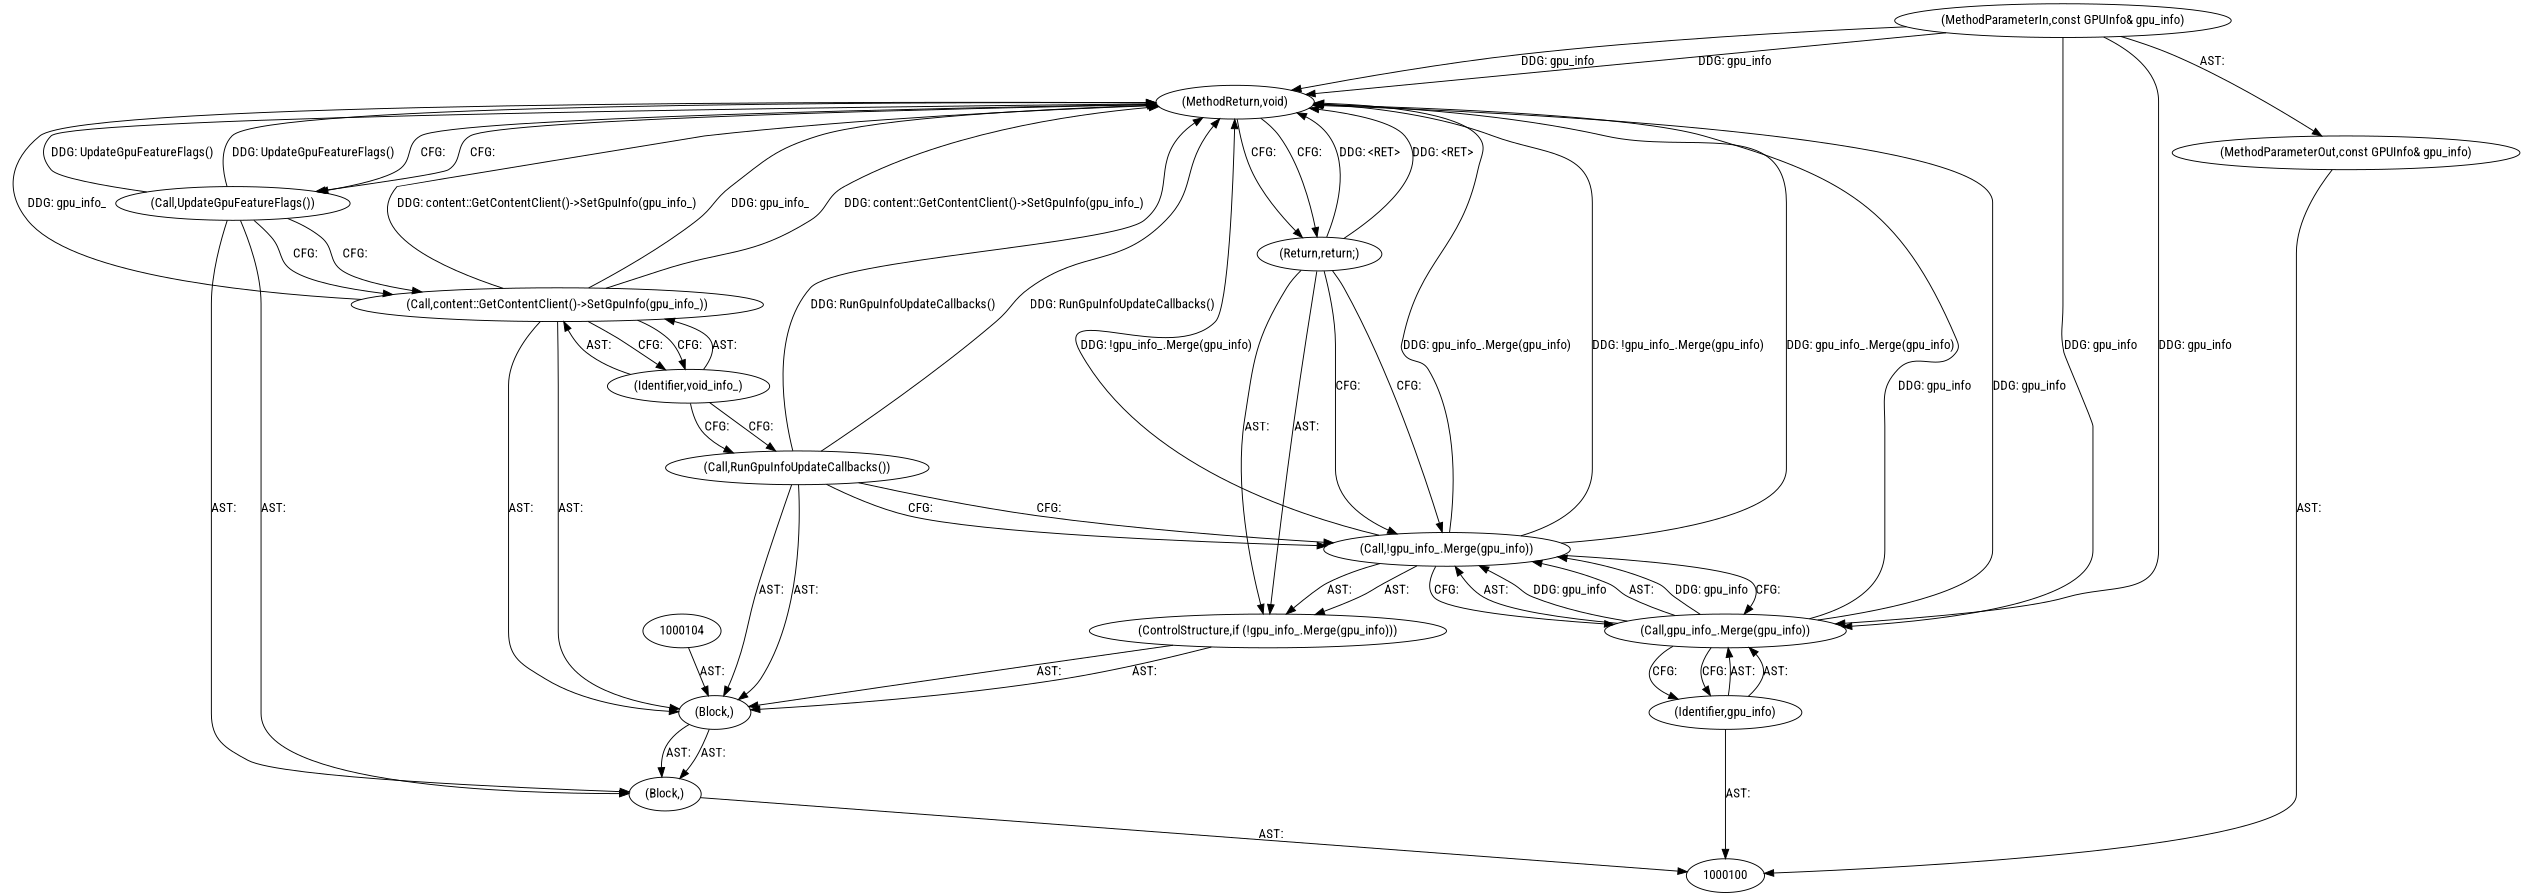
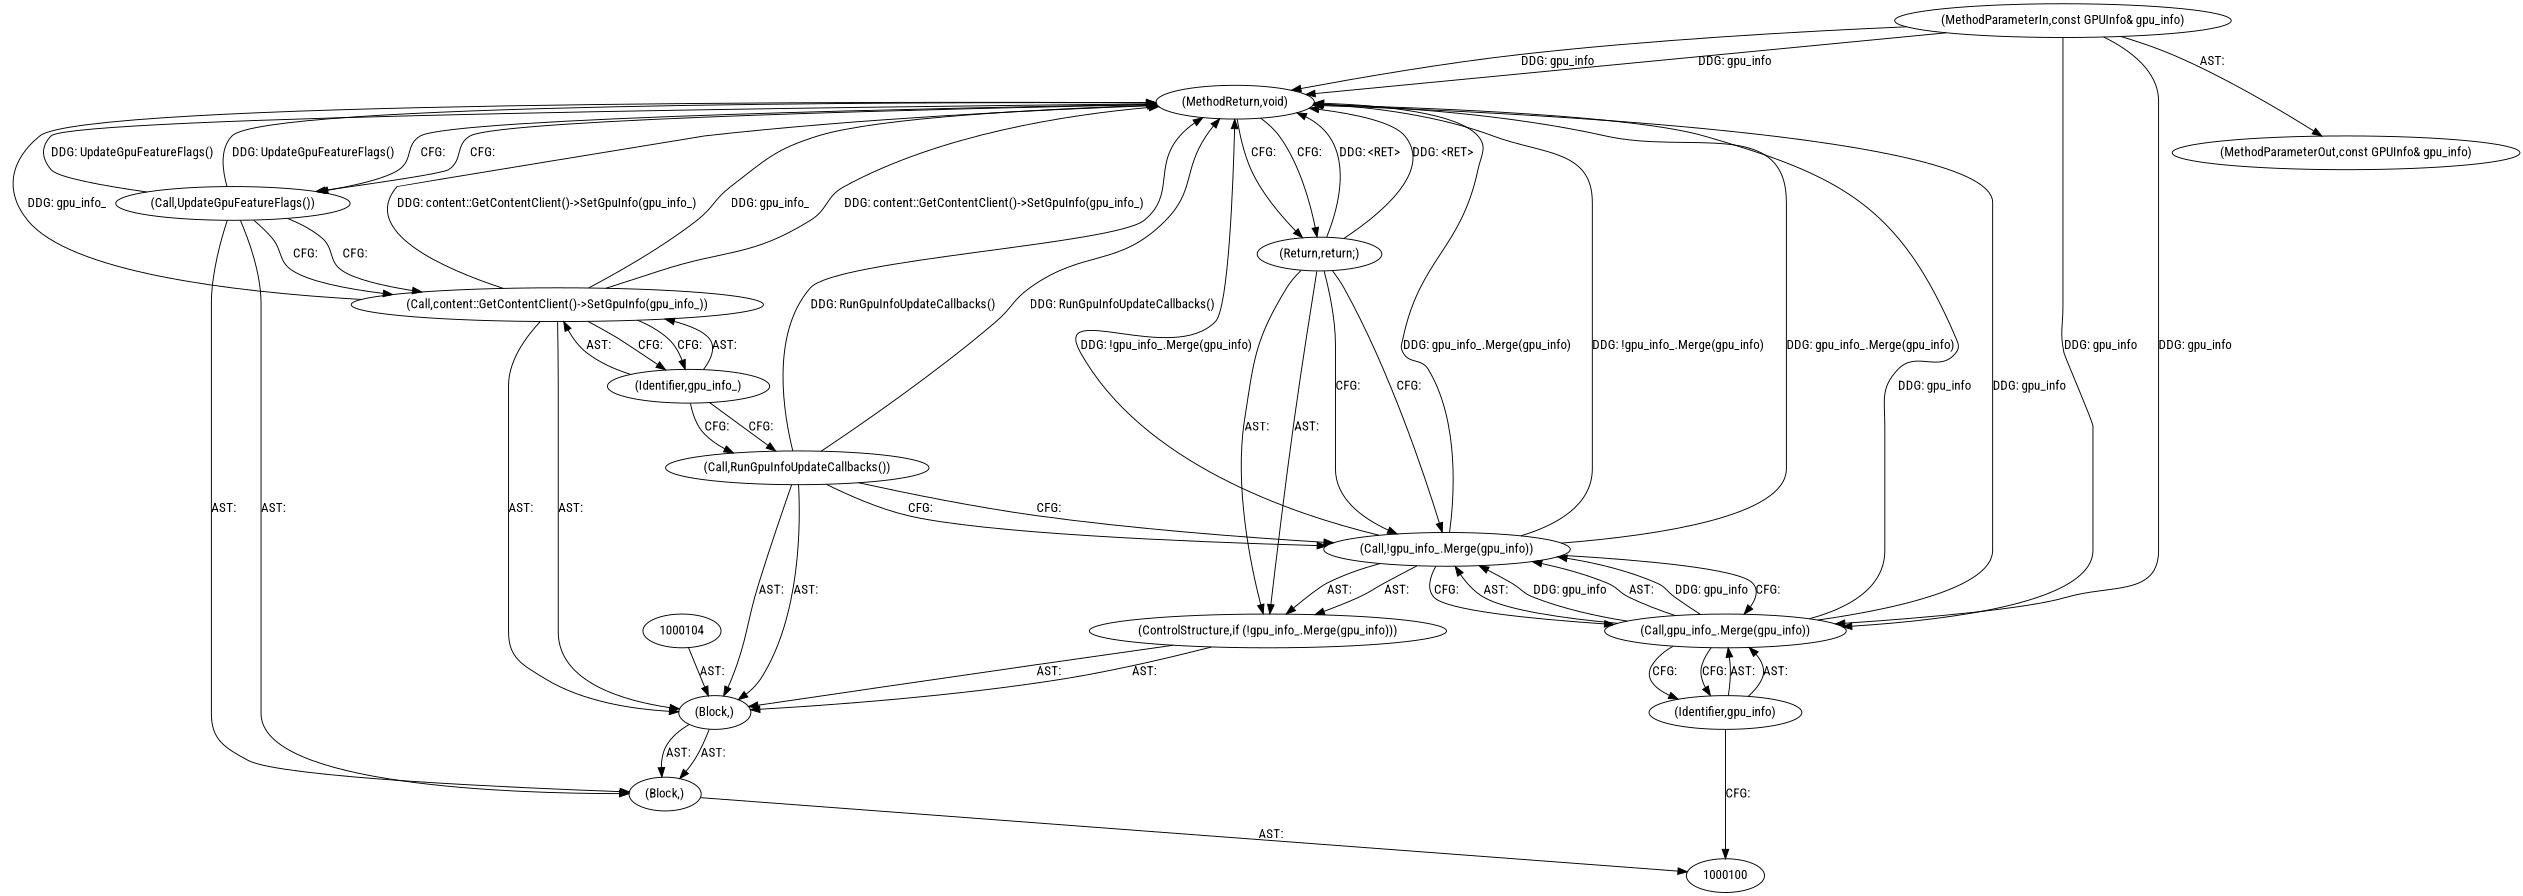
node "(Identifier,void_info_)": label "(Identifier,void_info_)" -> "(Identifier,gpu_info_)"
edge "(MethodParameterOut,const GPUInfo& gpu_info)" -> "1000100": removed, label "AST:"
edge "(Identifier,gpu_info)" -> "1000100": label "AST: " -> "CFG: "
